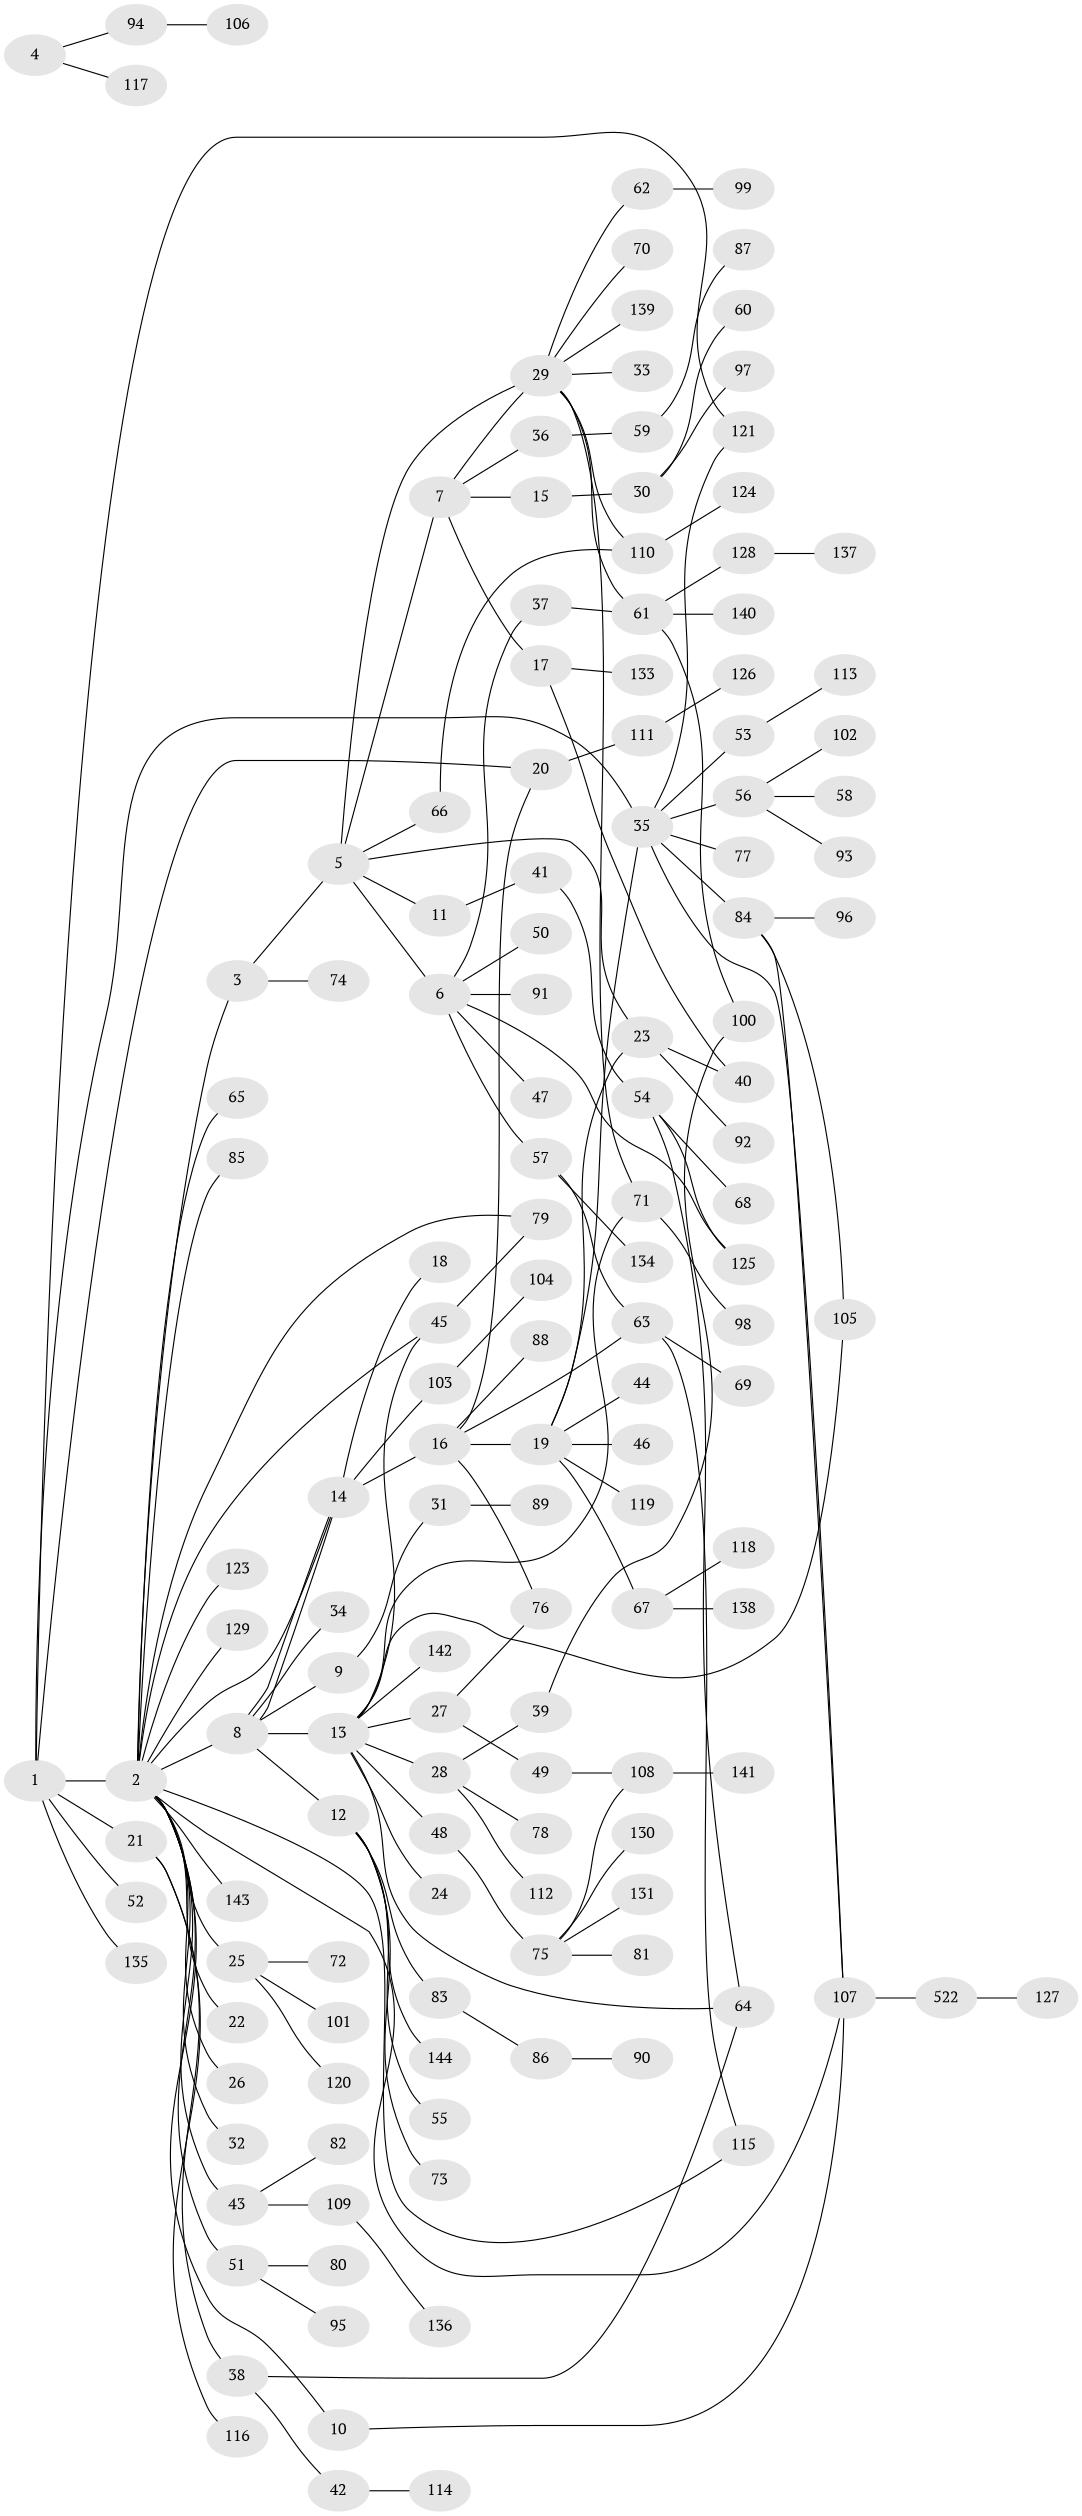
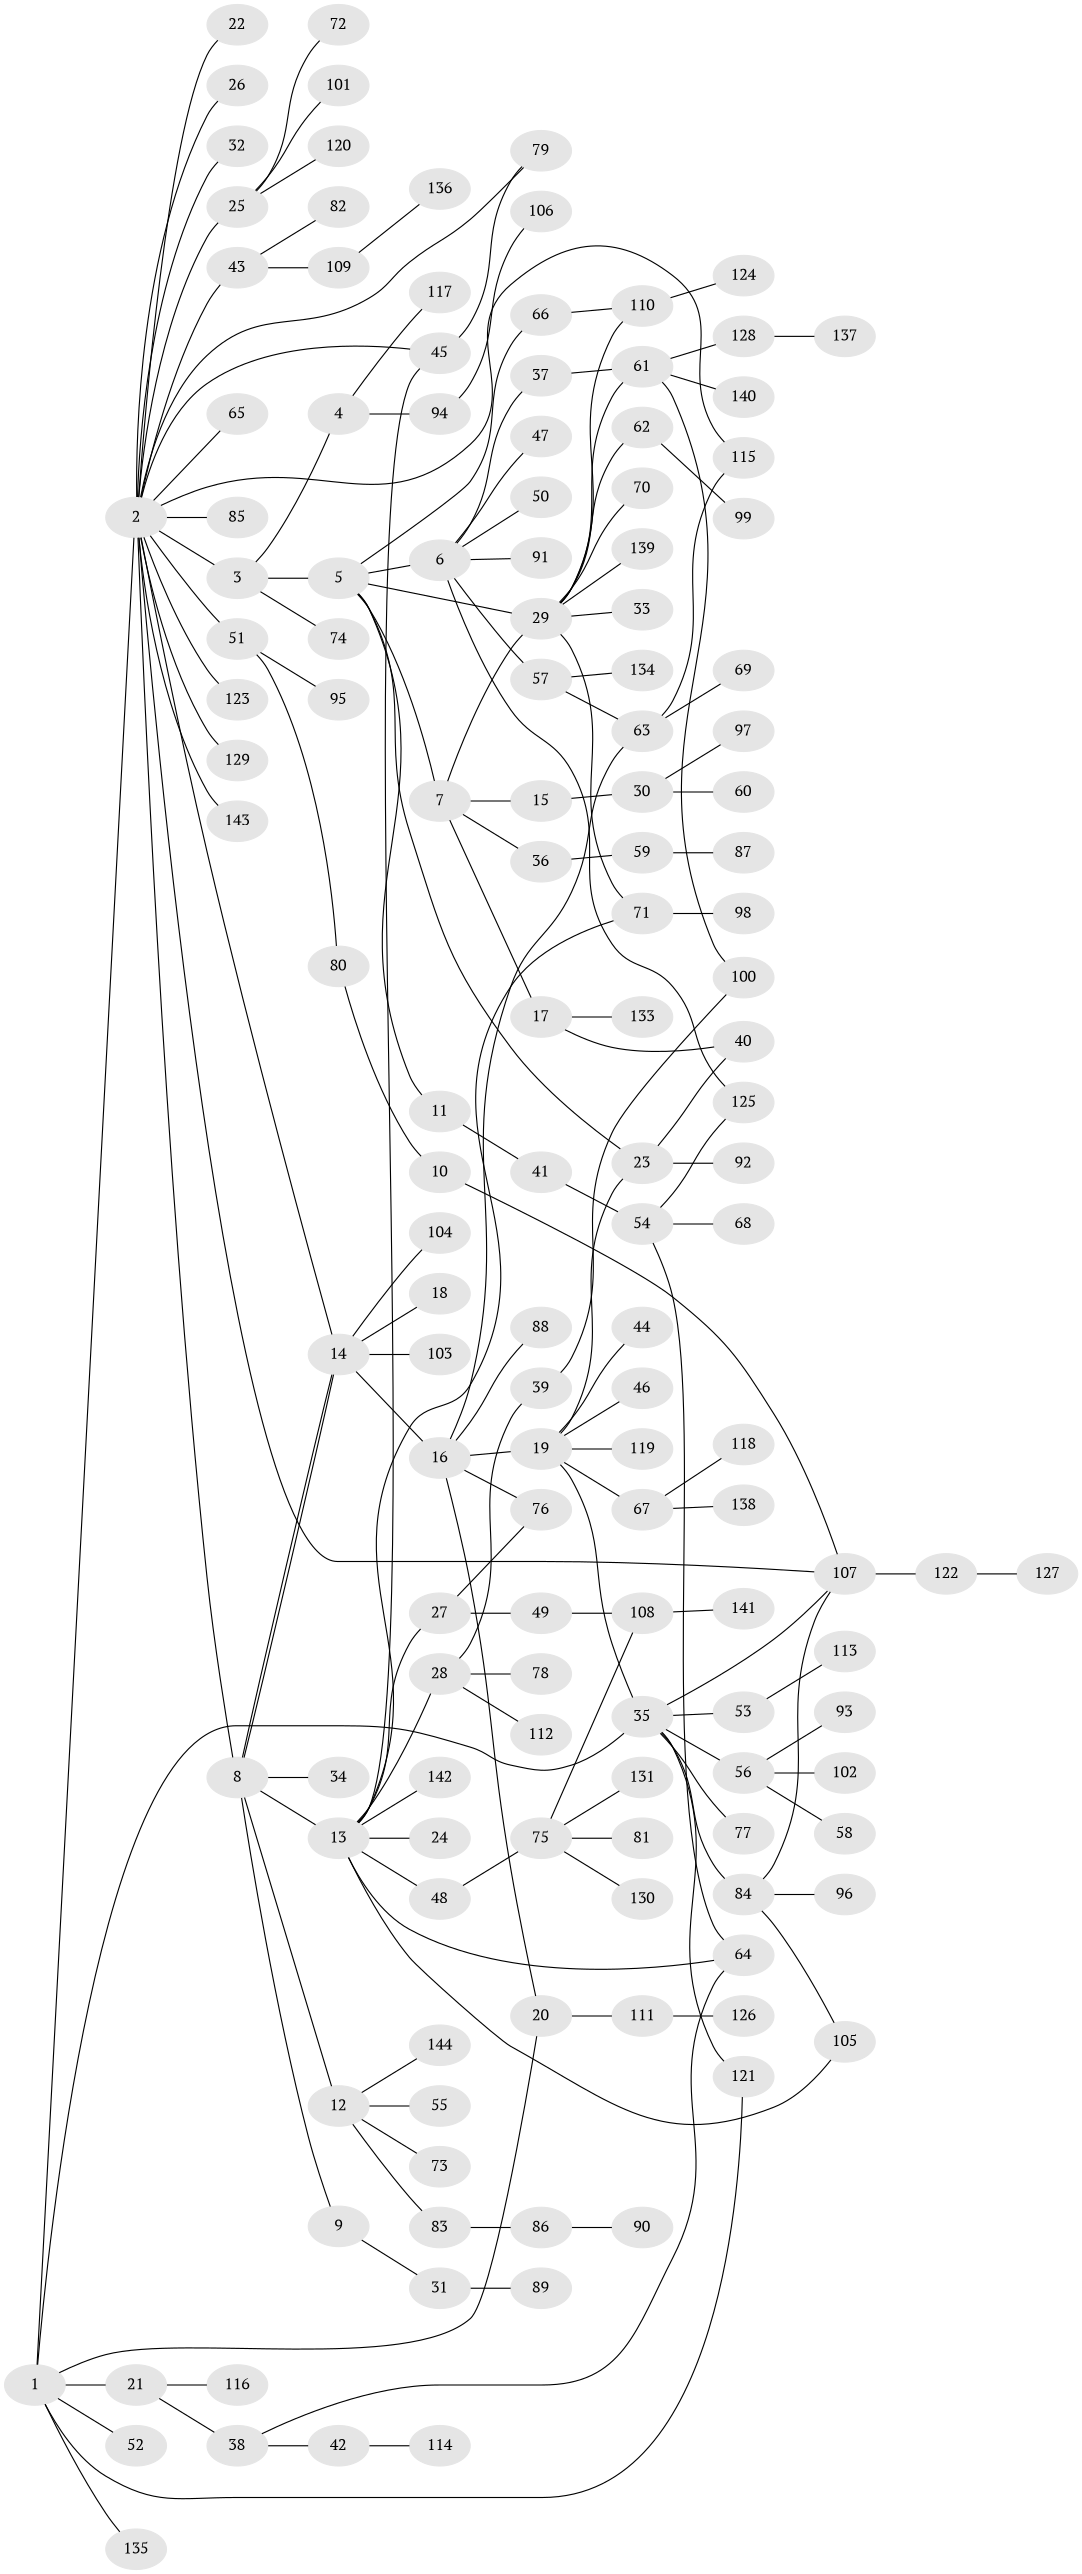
edge "4" -- "3": added
edge "104" -- "103": now "104" -- "14"
node "522": label "522" -> "122"
edge "2" -- "10": now "80" -- "10"
